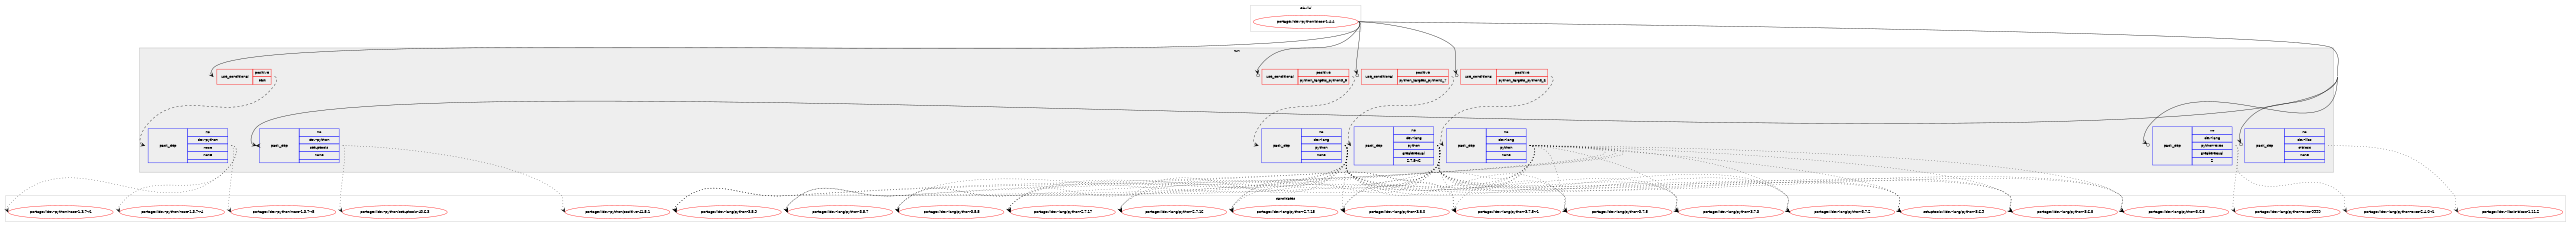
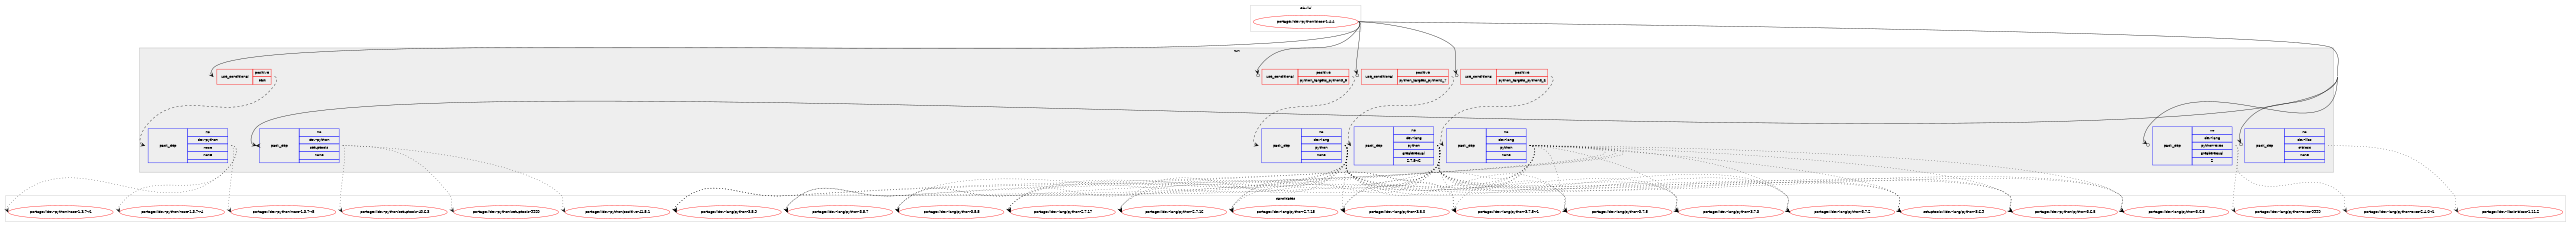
node "portage://dev-python/setuptools-9999": added
node "portage://dev-lang/python-3.6.8": label "portage://dev-lang/python-3.6.8" -> "portage://dev-python/python-3.6.8"
